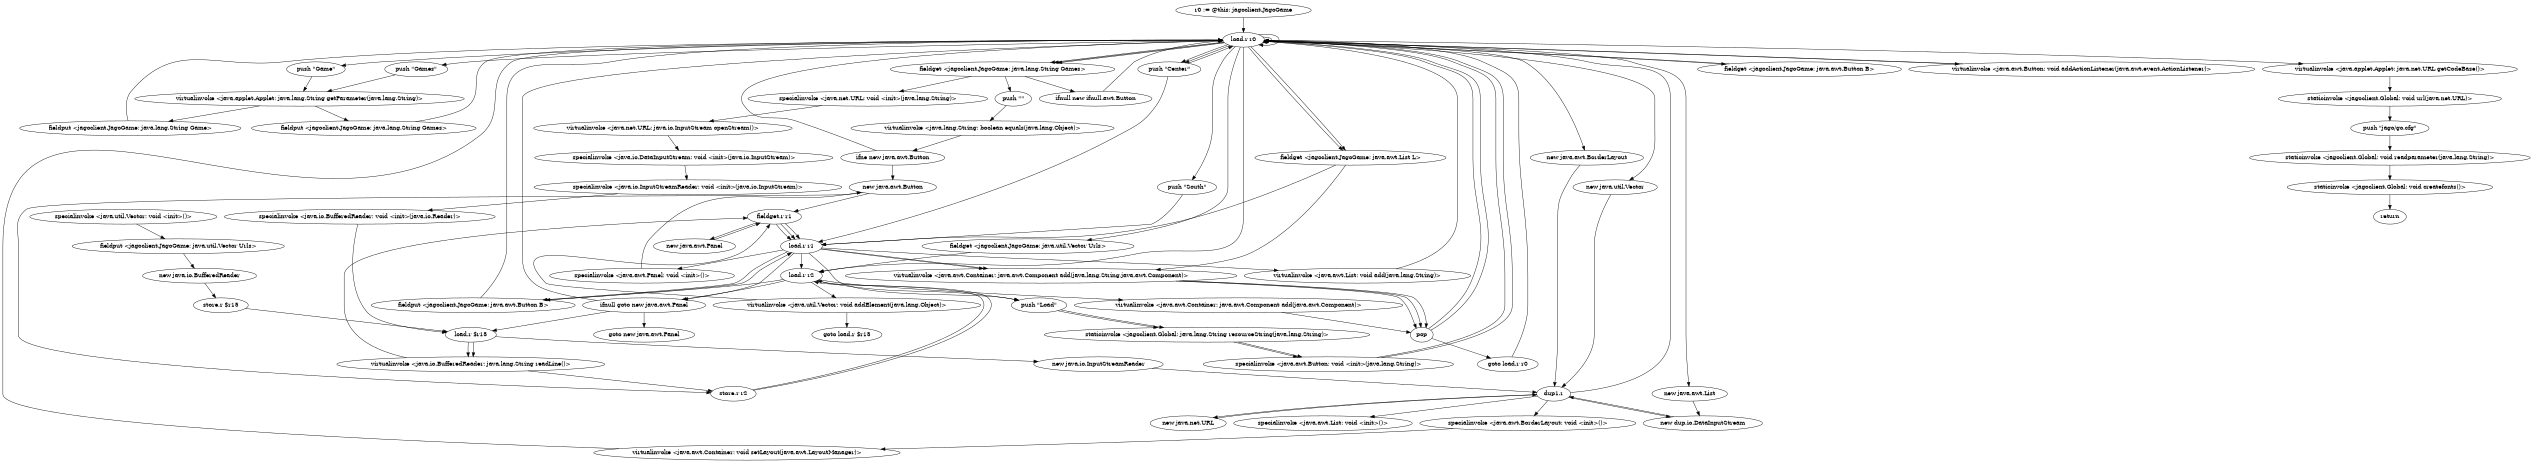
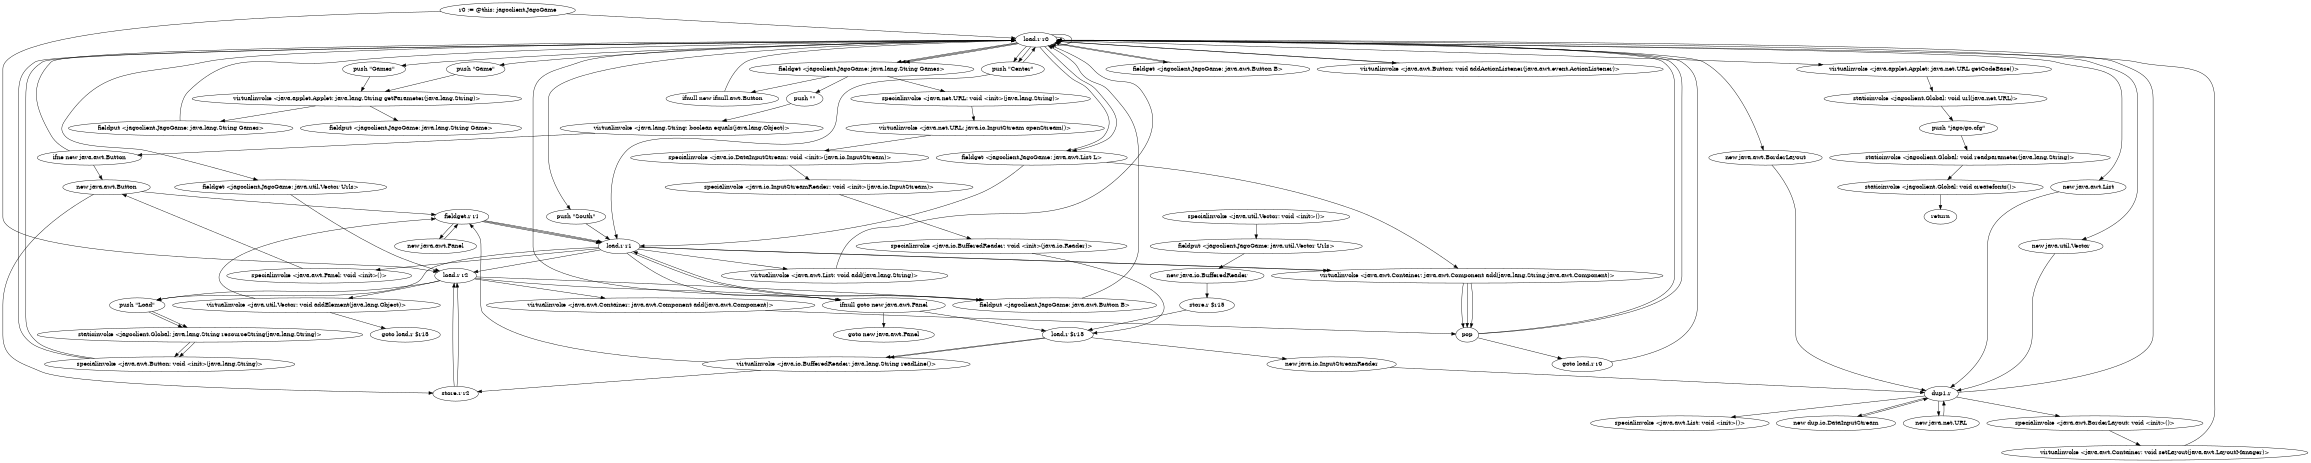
edge "fieldput <jagoclient.JagoGame: java.lang.String Game>" -> "load.r r0": removed
edge "load.r r0" -> "load.r r2": now "r0 := @this: jagoclient.JagoGame" -> "load.r r2"
edge "new java.awt.List" -> "new dup.io.DataInputStream": now "new java.awt.List" -> "dup1.r"
